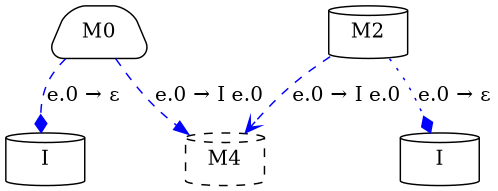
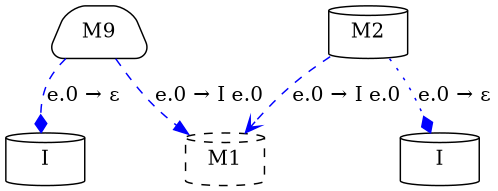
node "M0": label "M0" -> "M9"
node "M4": label "M4" -> "M1"
